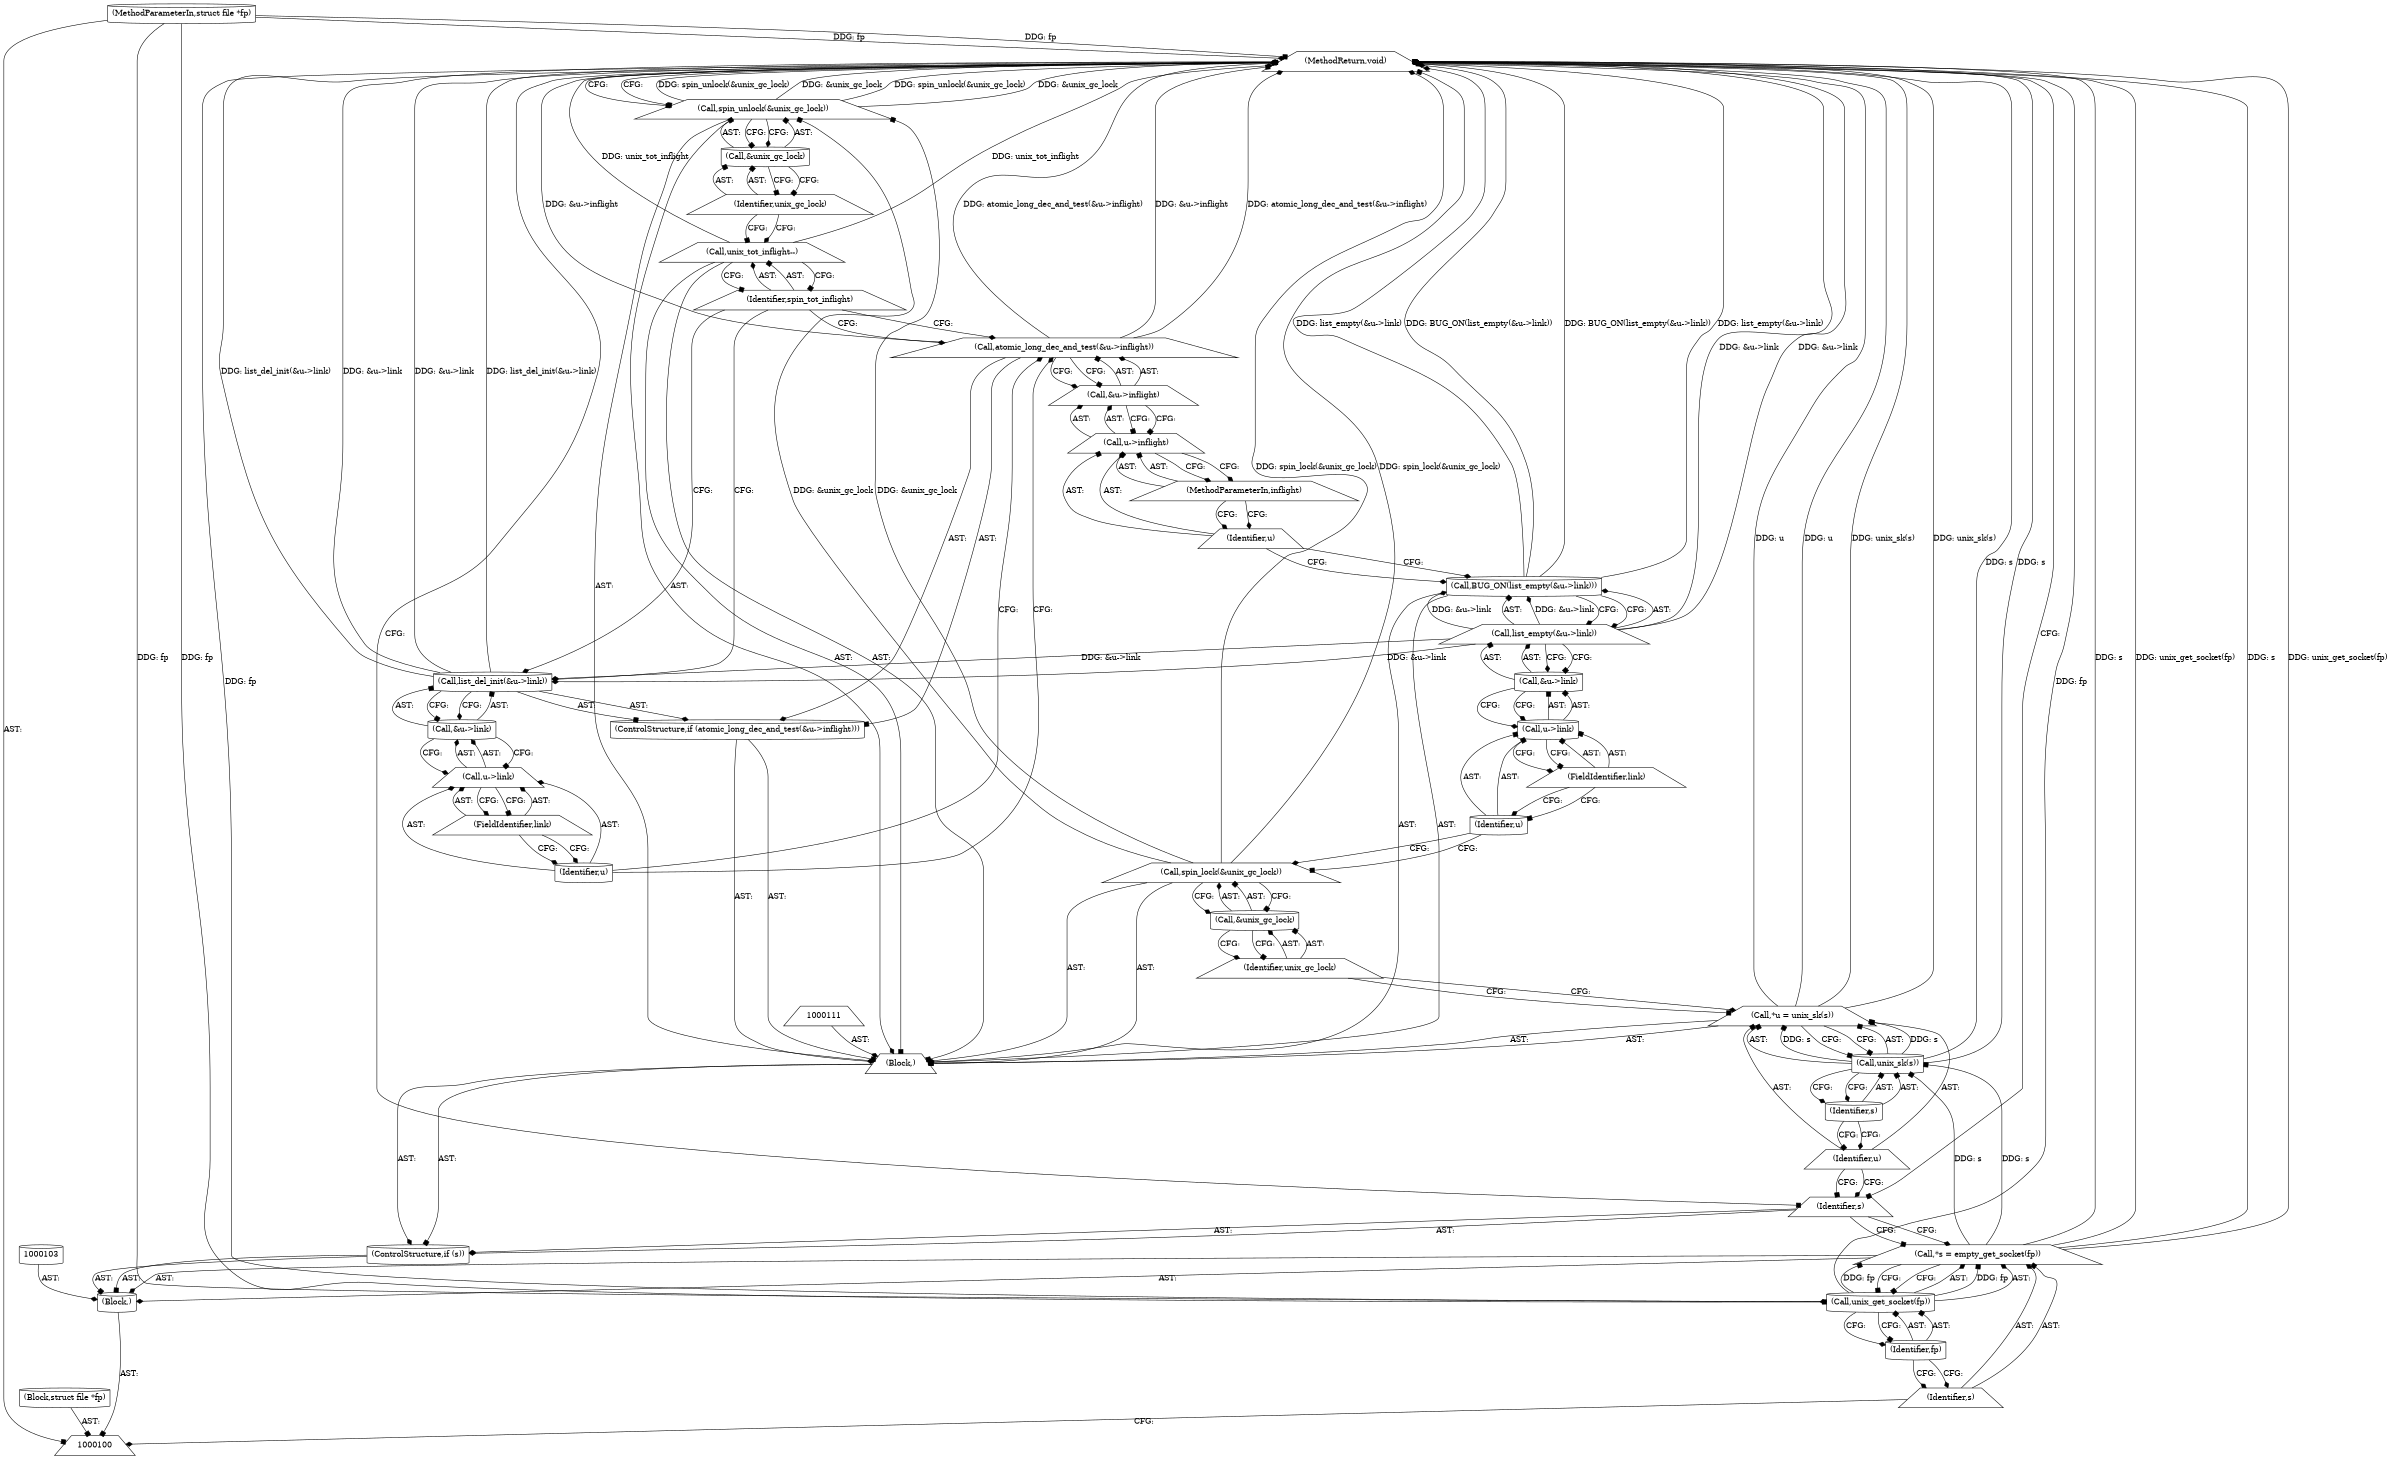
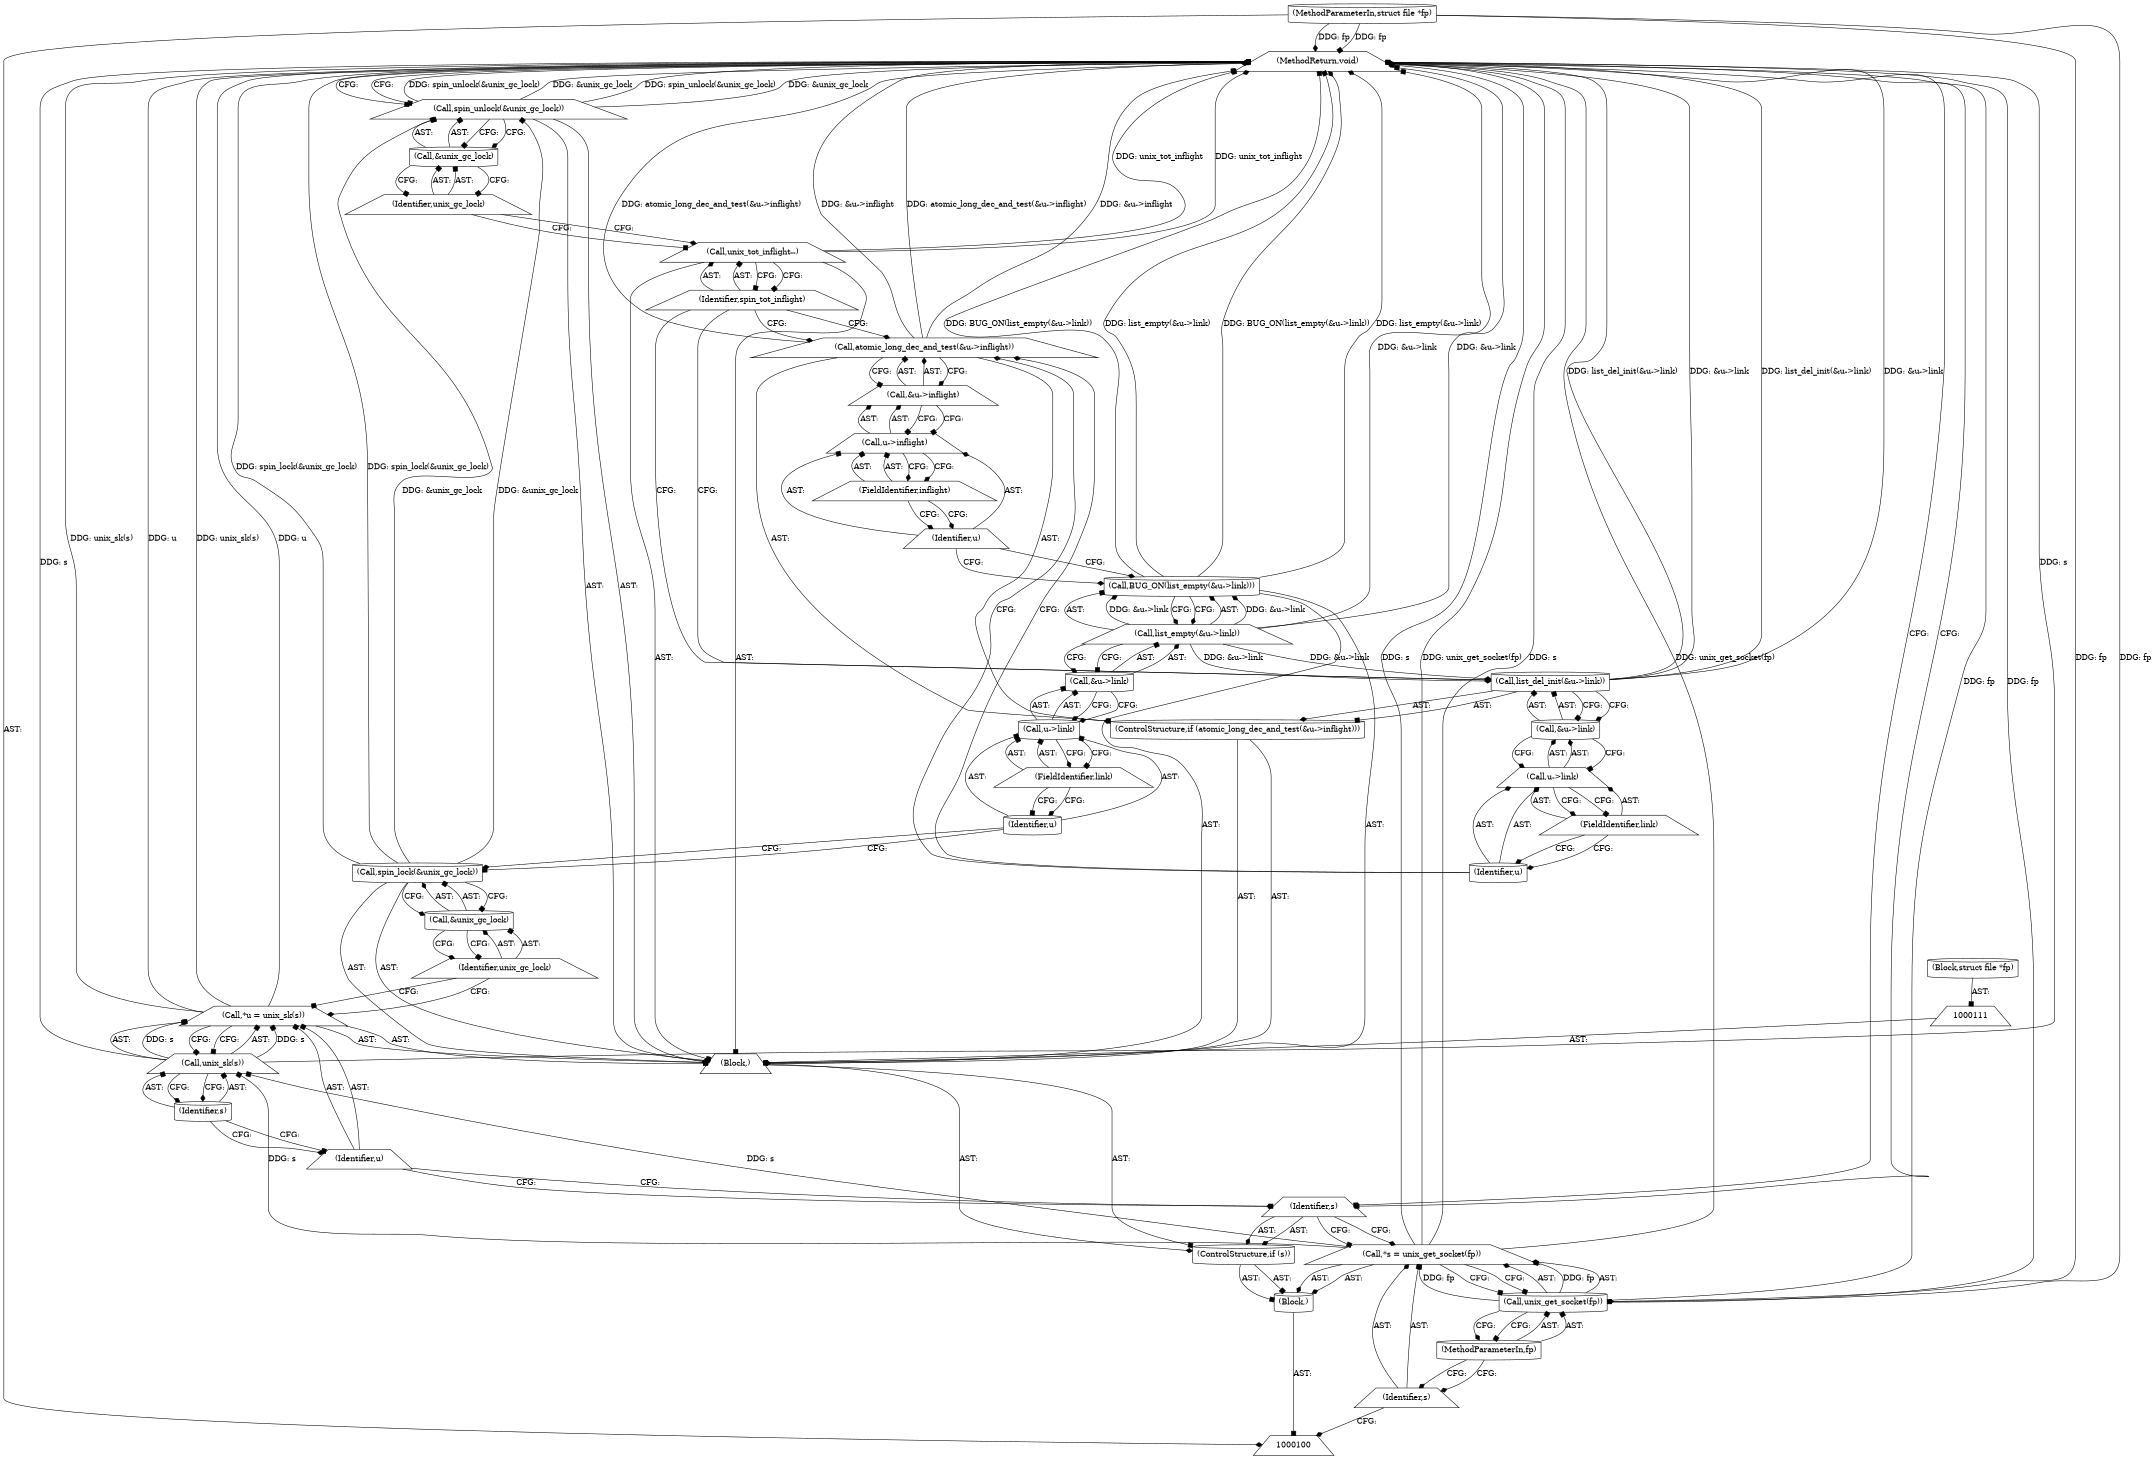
node "(MethodParameterIn,inflight)": label "(MethodParameterIn,inflight)" -> "(FieldIdentifier,inflight)"
edge "(MethodParameterIn,struct file *fp)" -> "1000100": arrowhead box -> diamond
node "(Call,spin_lock(&unix_gc_lock))": shape trapezium -> cylinder
node "(Call,unix_sk(s))": shape cylinder -> trapezium
node "1000103": removed
node "(Call,*s = empty_get_socket(fp))": label "(Call,*s = empty_get_socket(fp))" -> "(Call,*s = unix_get_socket(fp))"
node "(Identifier,fp)": label "(Identifier,fp)" -> "(MethodParameterIn,fp)"
edge "(Block,struct file *fp)" -> "1000100": now "(Block,struct file *fp)" -> "1000111"
